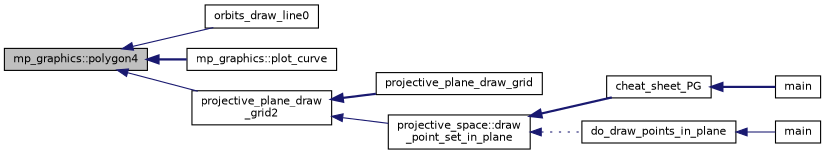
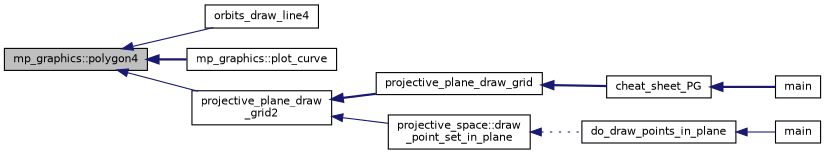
node "orbits_draw_line0": label "orbits_draw_line0" -> "orbits_draw_line4"
edge "cheat_sheet_PG" -> "projective_space::draw _point_set_in_plane": now "cheat_sheet_PG" -> "projective_plane_draw_grid"
